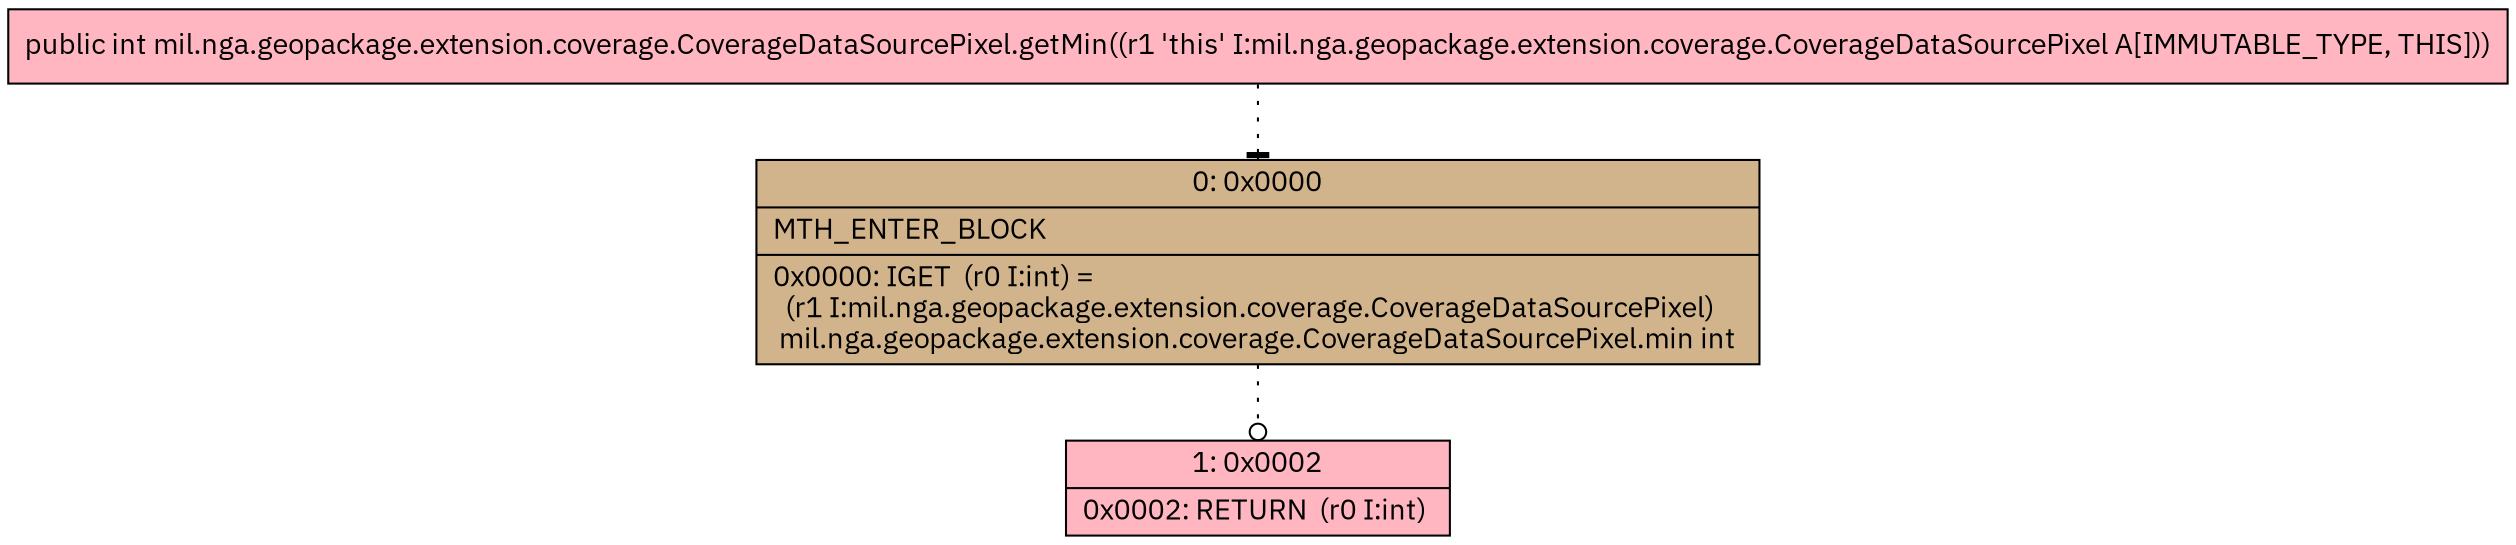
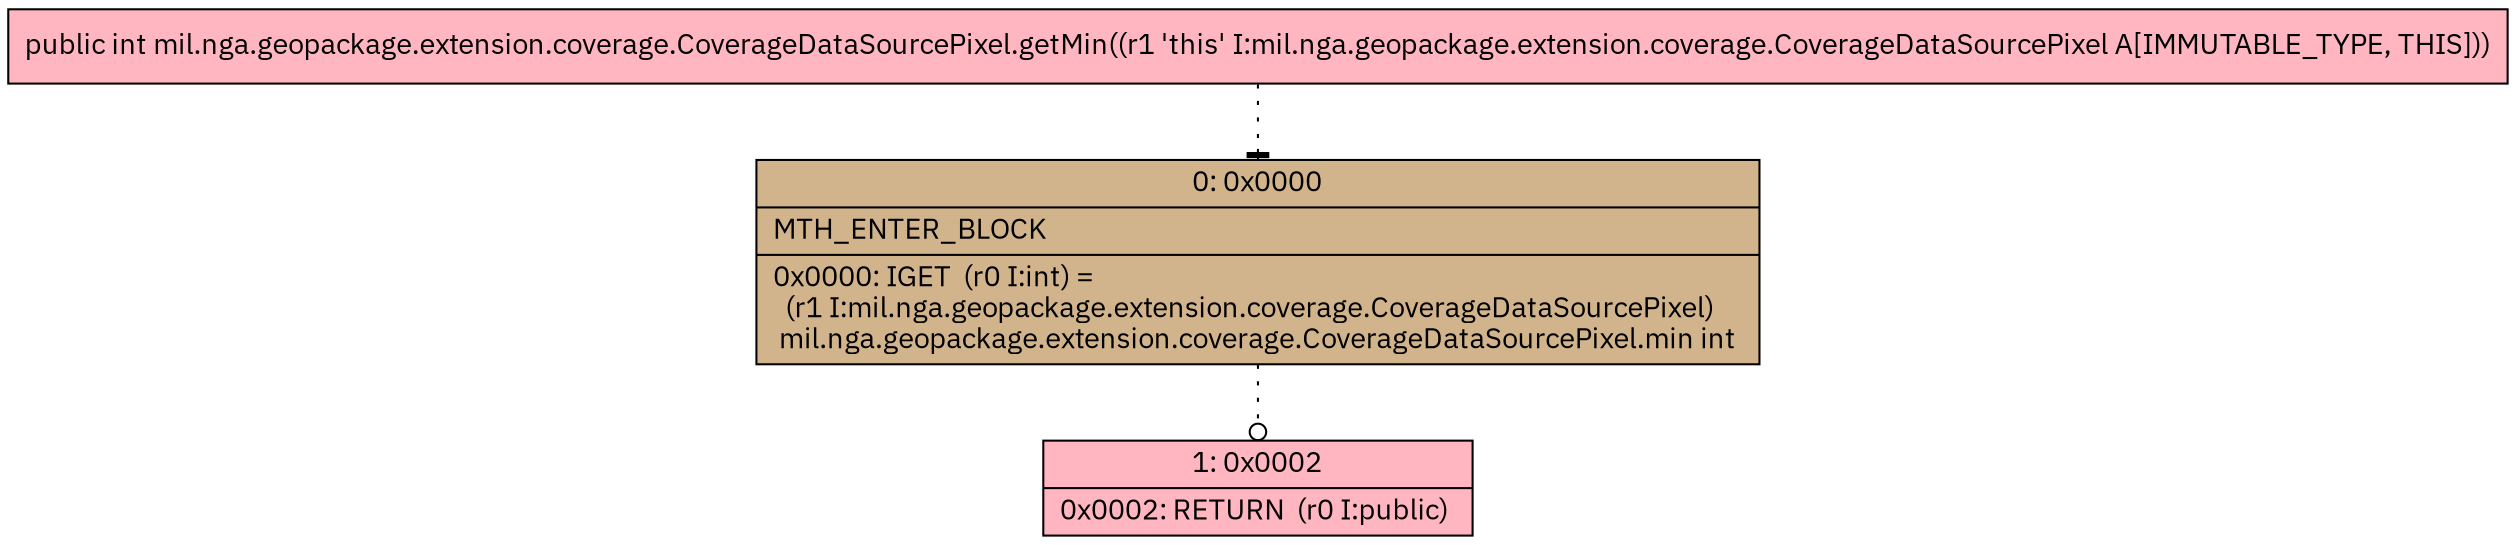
node "1: 0x0002": text "0x0002: RETURN  (r0 I:int)" -> "0x0002: RETURN  (r0 I:public)"
